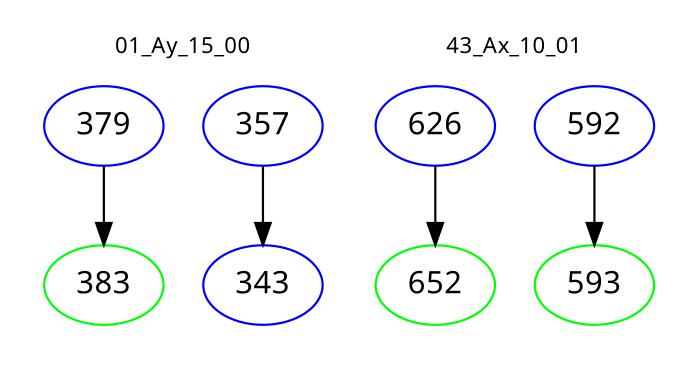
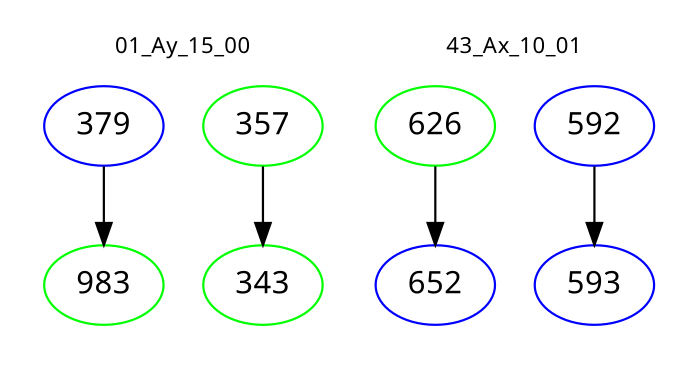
node "357": color blue -> green
node "626": color blue -> green
node "383": label "383" -> "983"
node "343": color blue -> green
node "652": color green -> blue
node "593": color green -> blue
